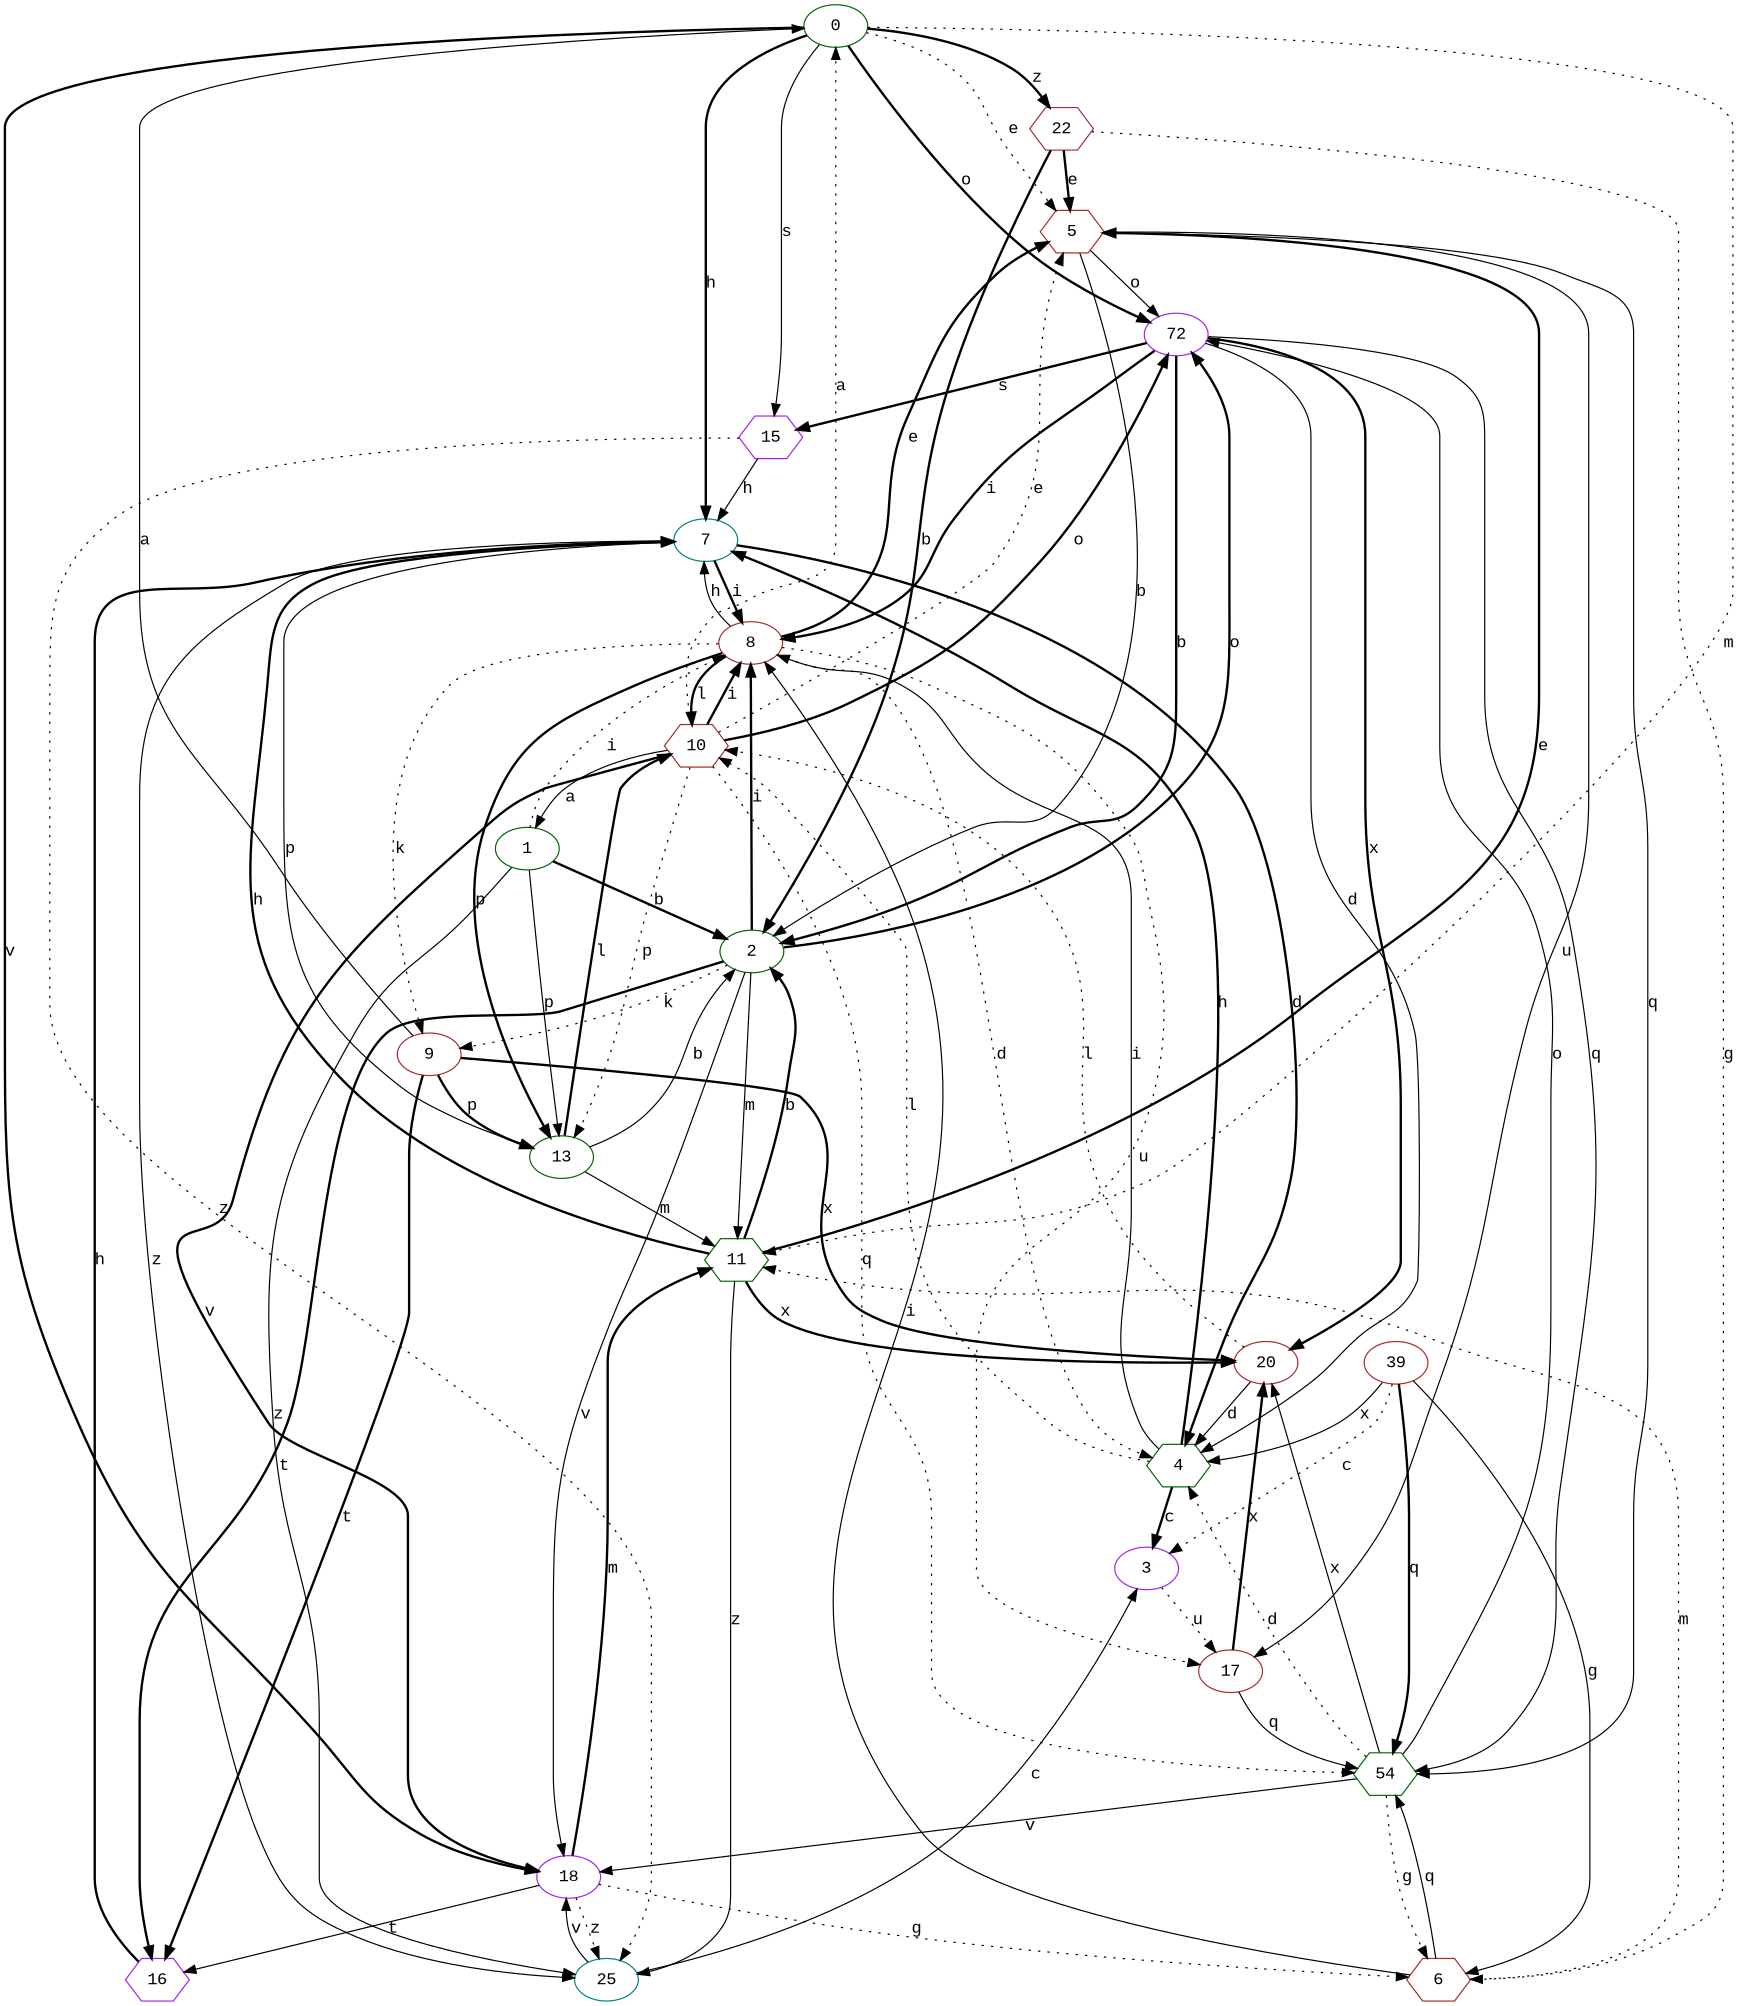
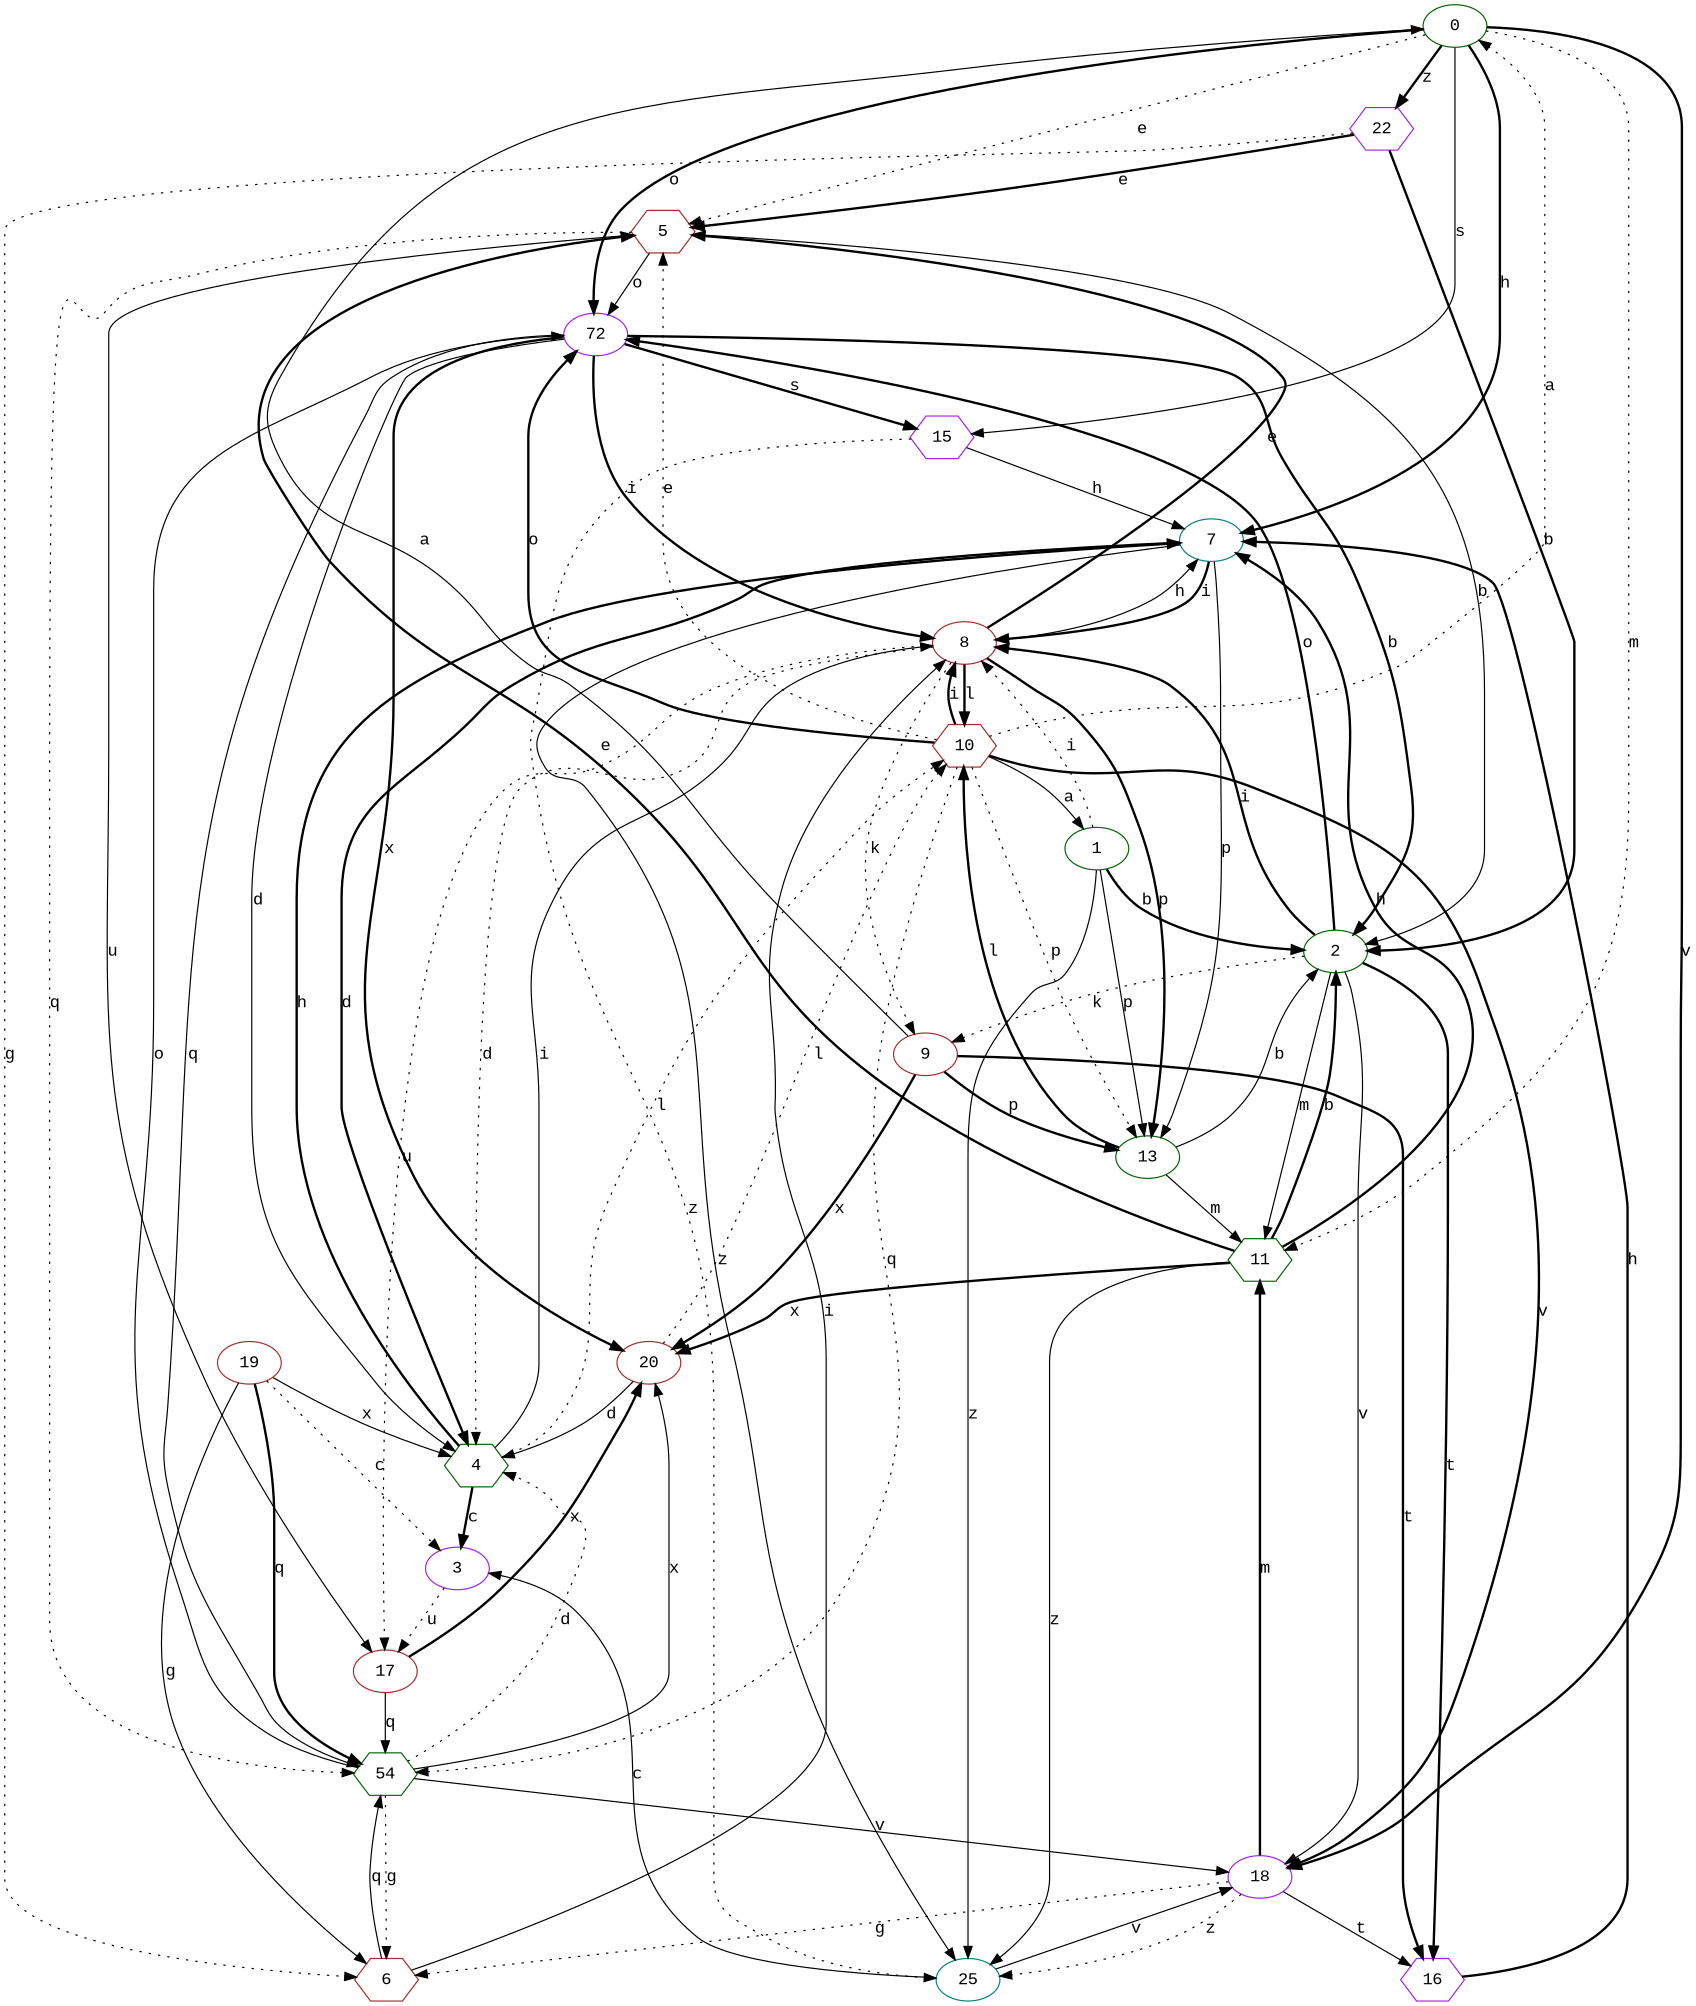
node "22": color brown -> purple
edge "5" -> "54": style solid -> dotted
node "39": label "39" -> "19"
edge "6" -> "11": removed, label "m"
